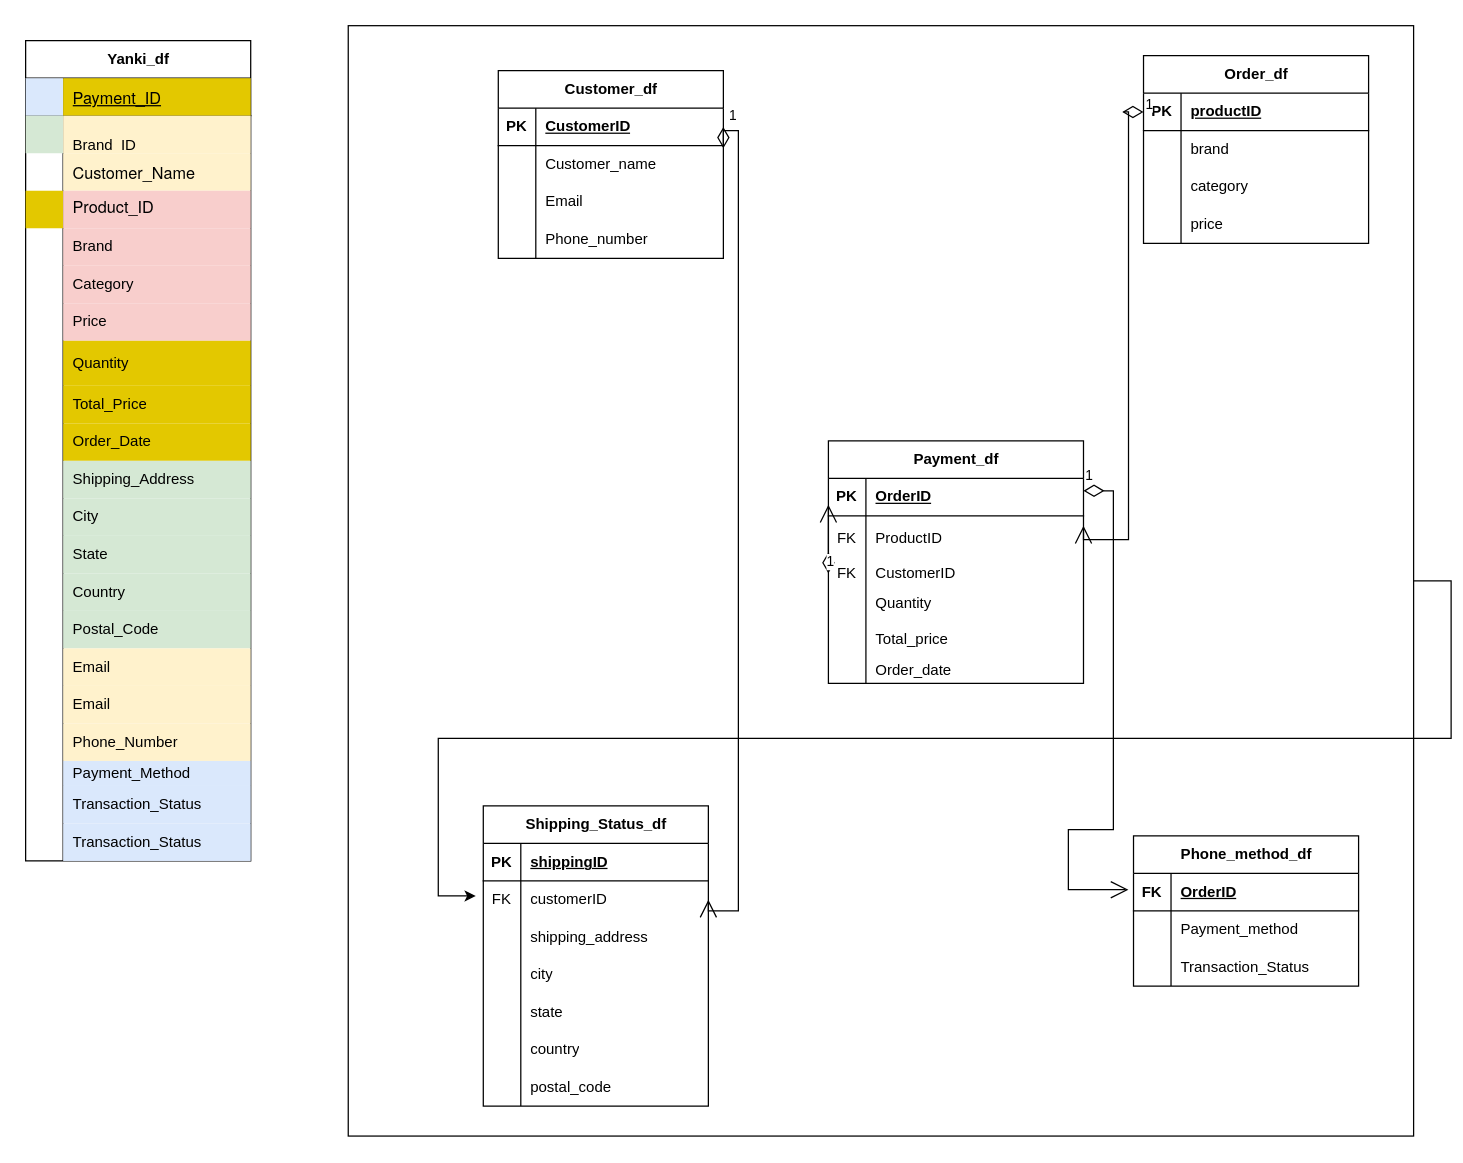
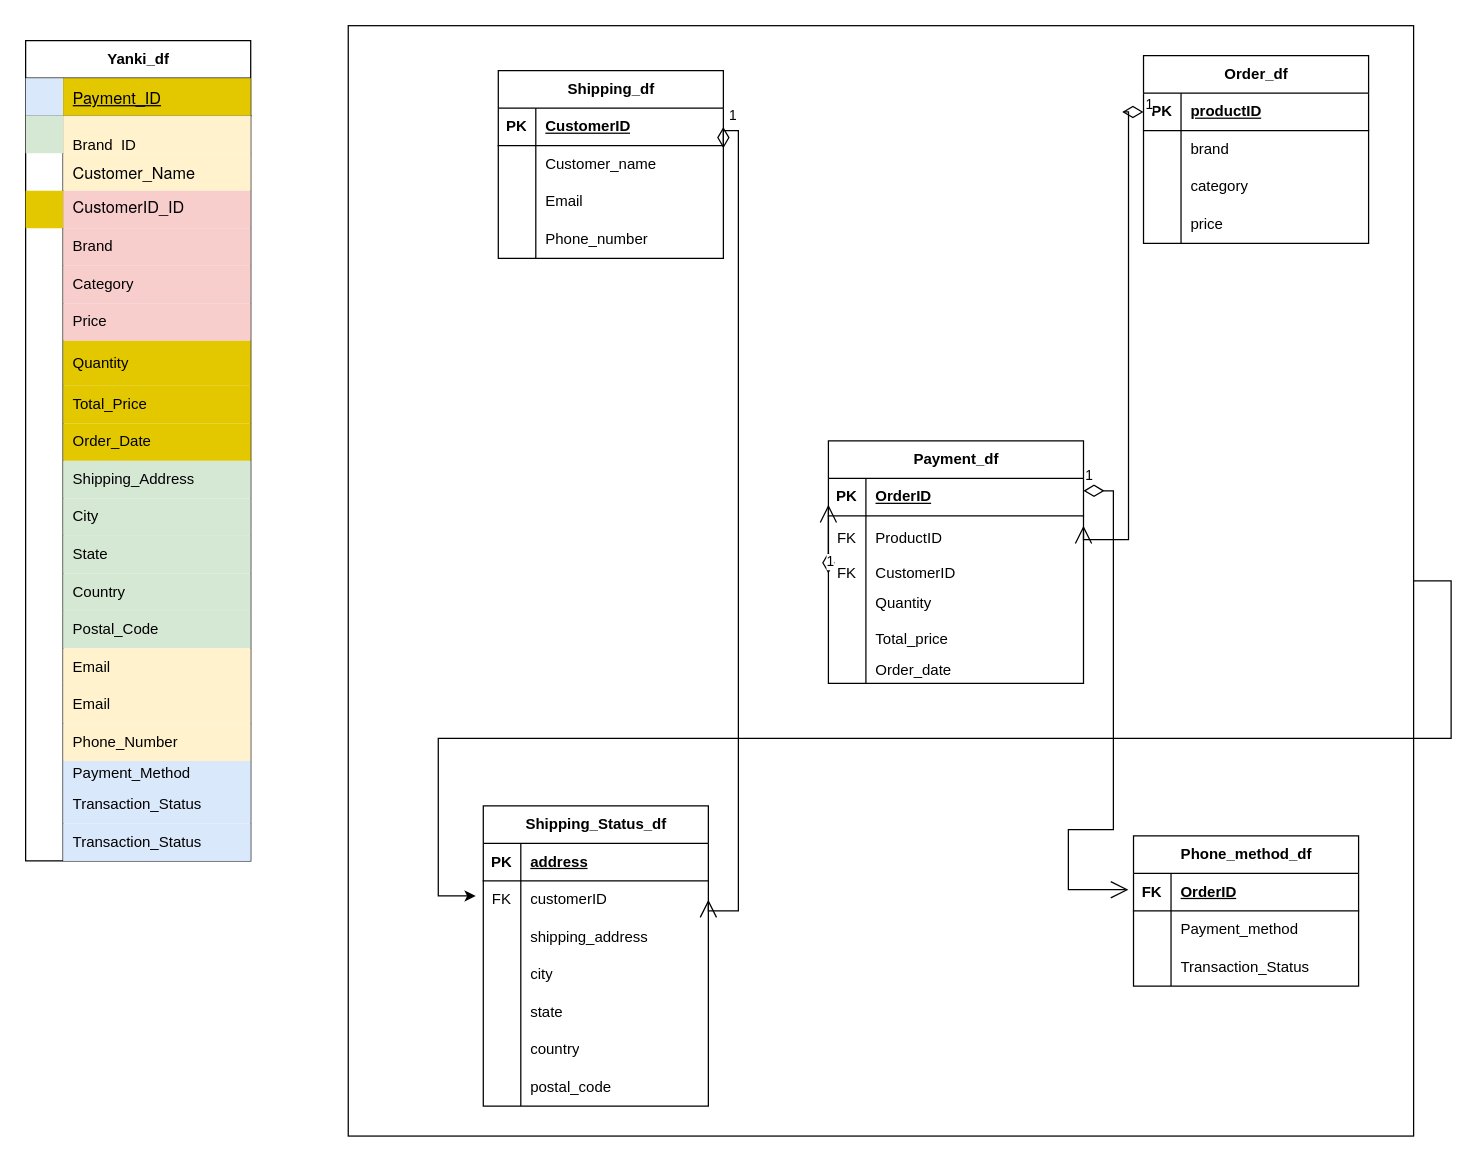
node "Customer_df": label "Customer_df" -> "Shipping_df"
node "Product_ID": label "Product_ID" -> "CustomerID_ID"
node "shippingID": label "shippingID" -> "address"
